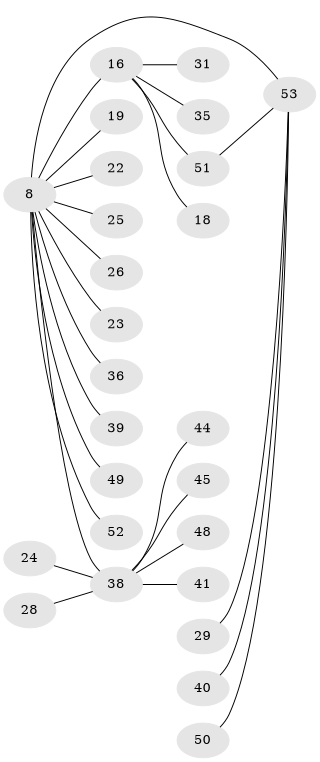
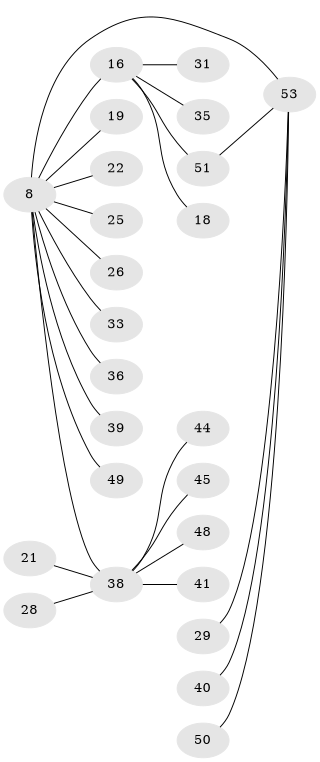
node "23": label "23" -> "33"
node "52": removed
node "24": label "24" -> "21"
